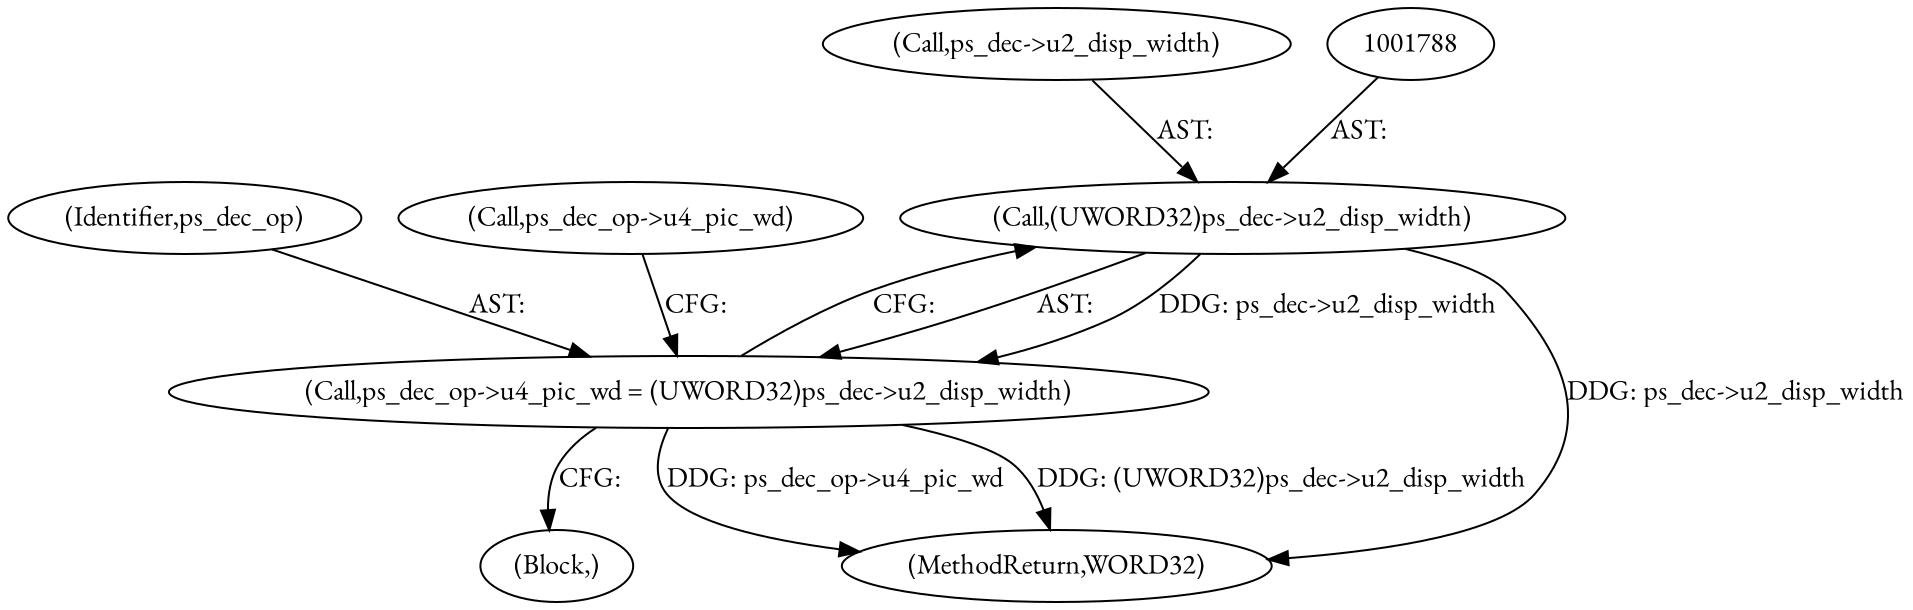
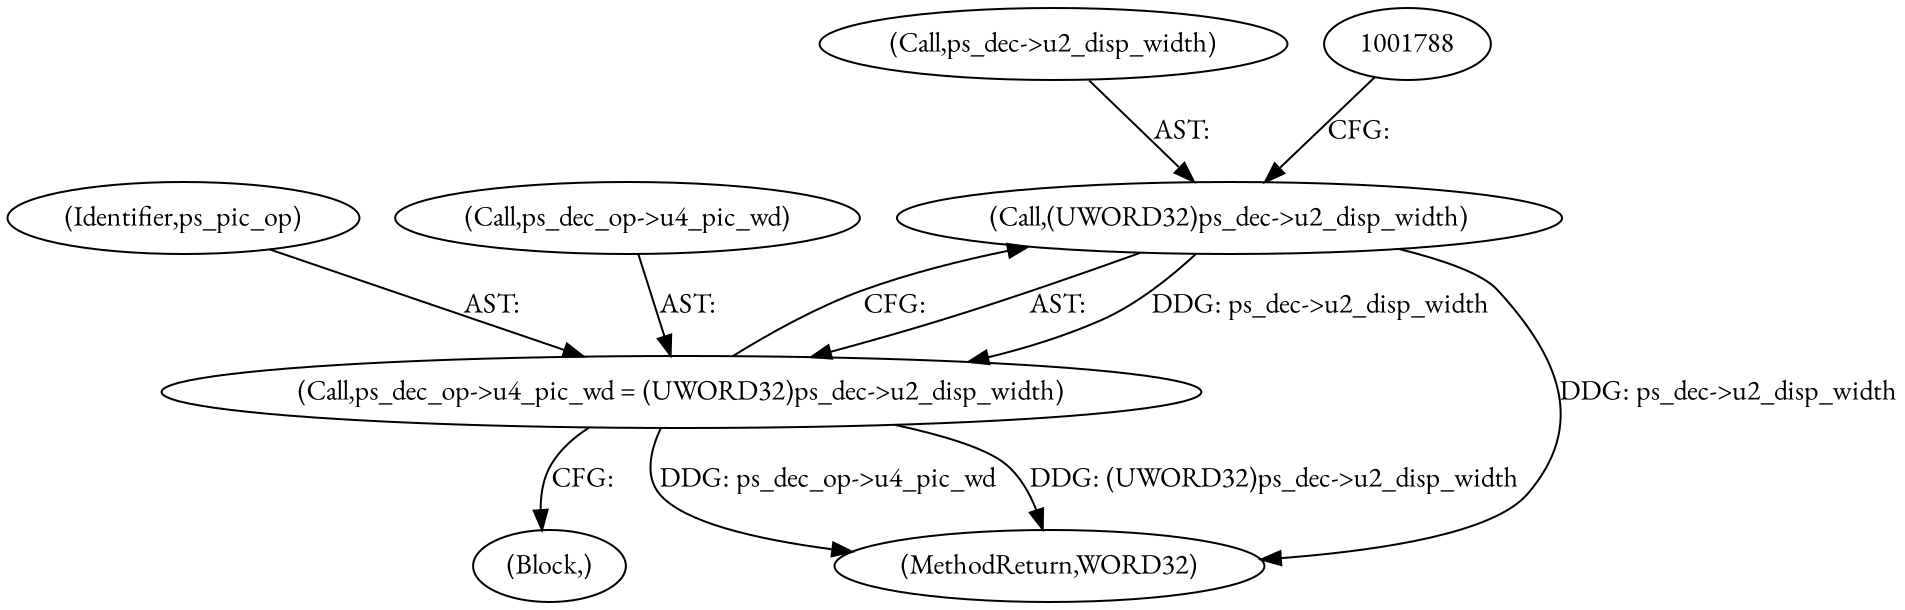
edge "1001788" -> "(Call,(UWORD32)ps_dec->u2_disp_width)": label "AST: " -> "CFG: "
node "(Identifier,ps_dec_op)": label "(Identifier,ps_dec_op)" -> "(Identifier,ps_pic_op)"
edge "(Call,ps_dec_op->u4_pic_wd)" -> "(Call,ps_dec_op->u4_pic_wd = (UWORD32)ps_dec->u2_disp_width)": label "CFG: " -> "AST: "
